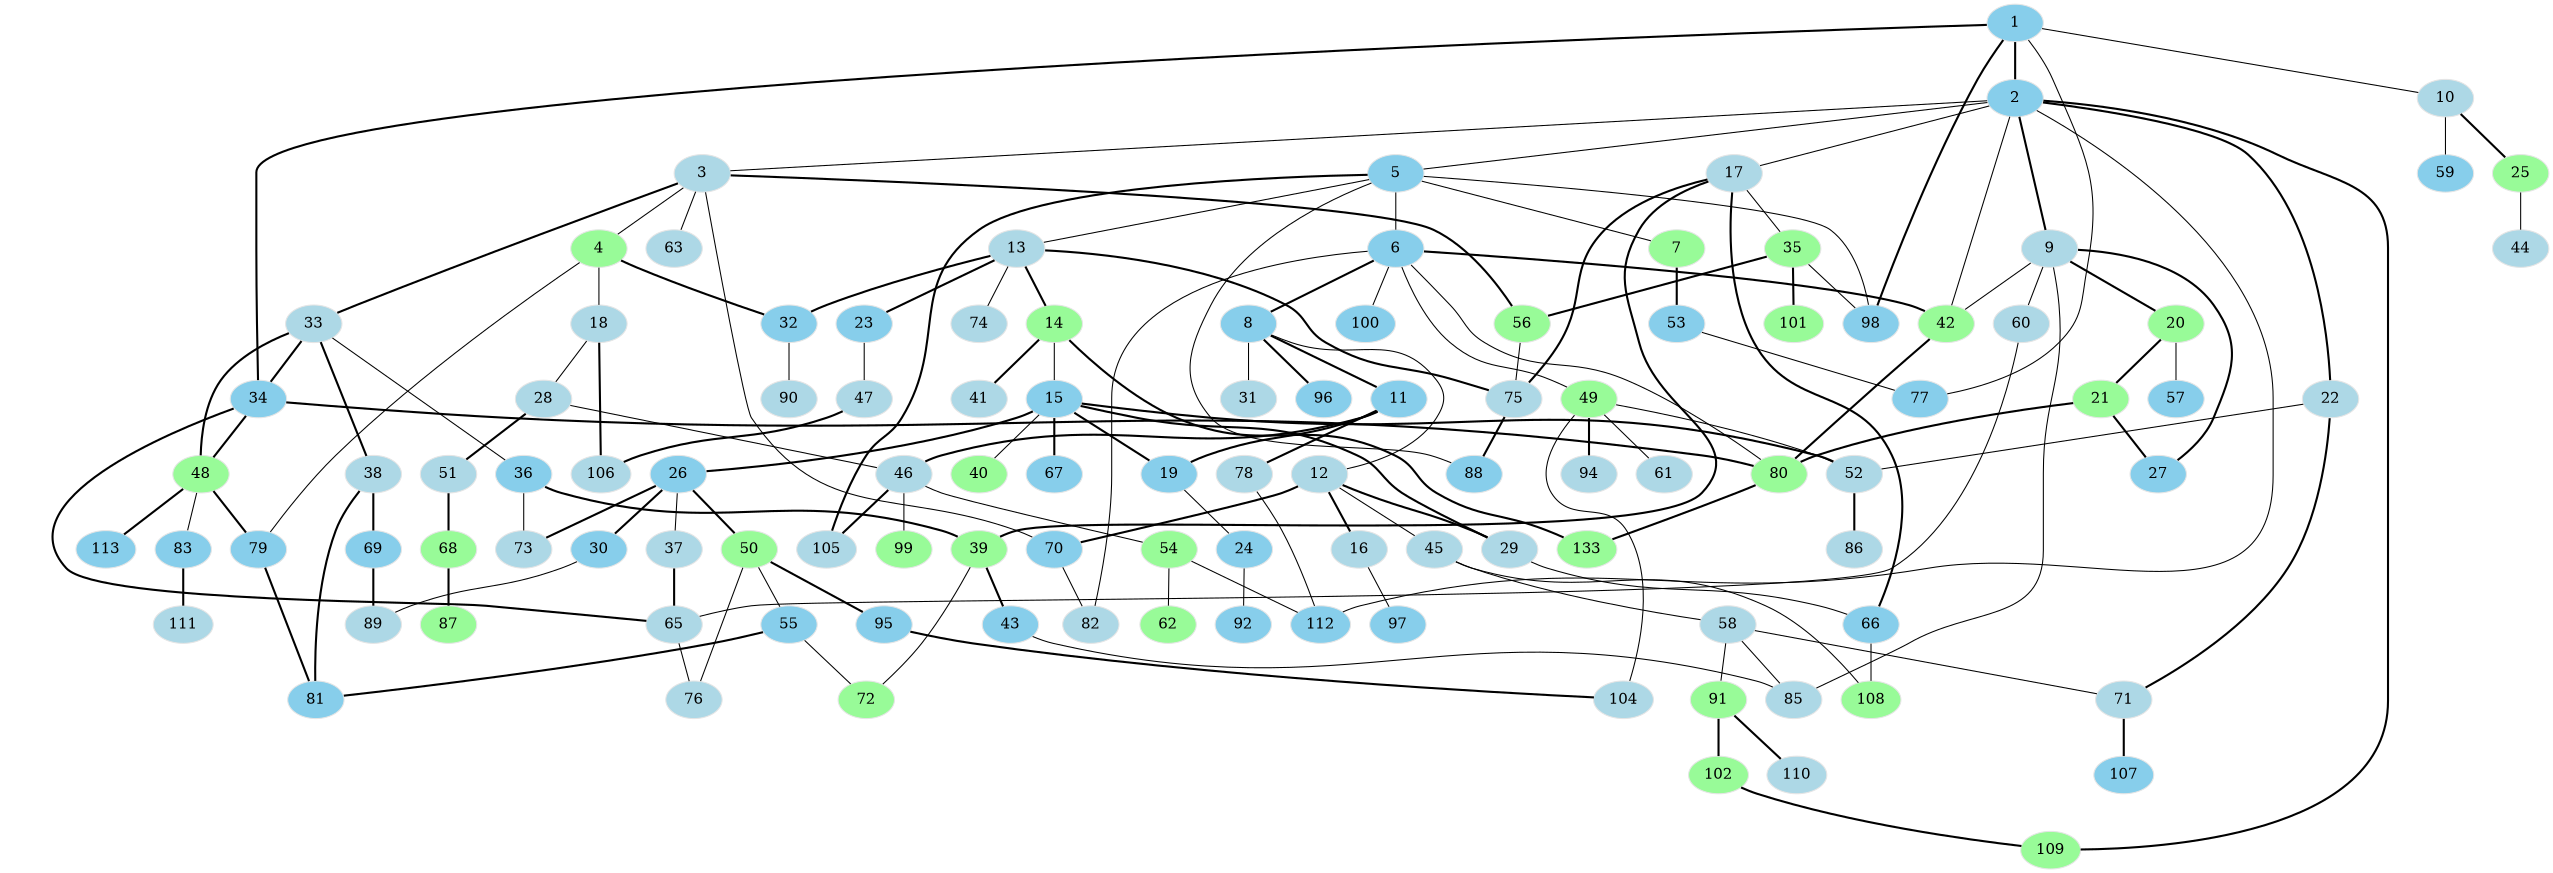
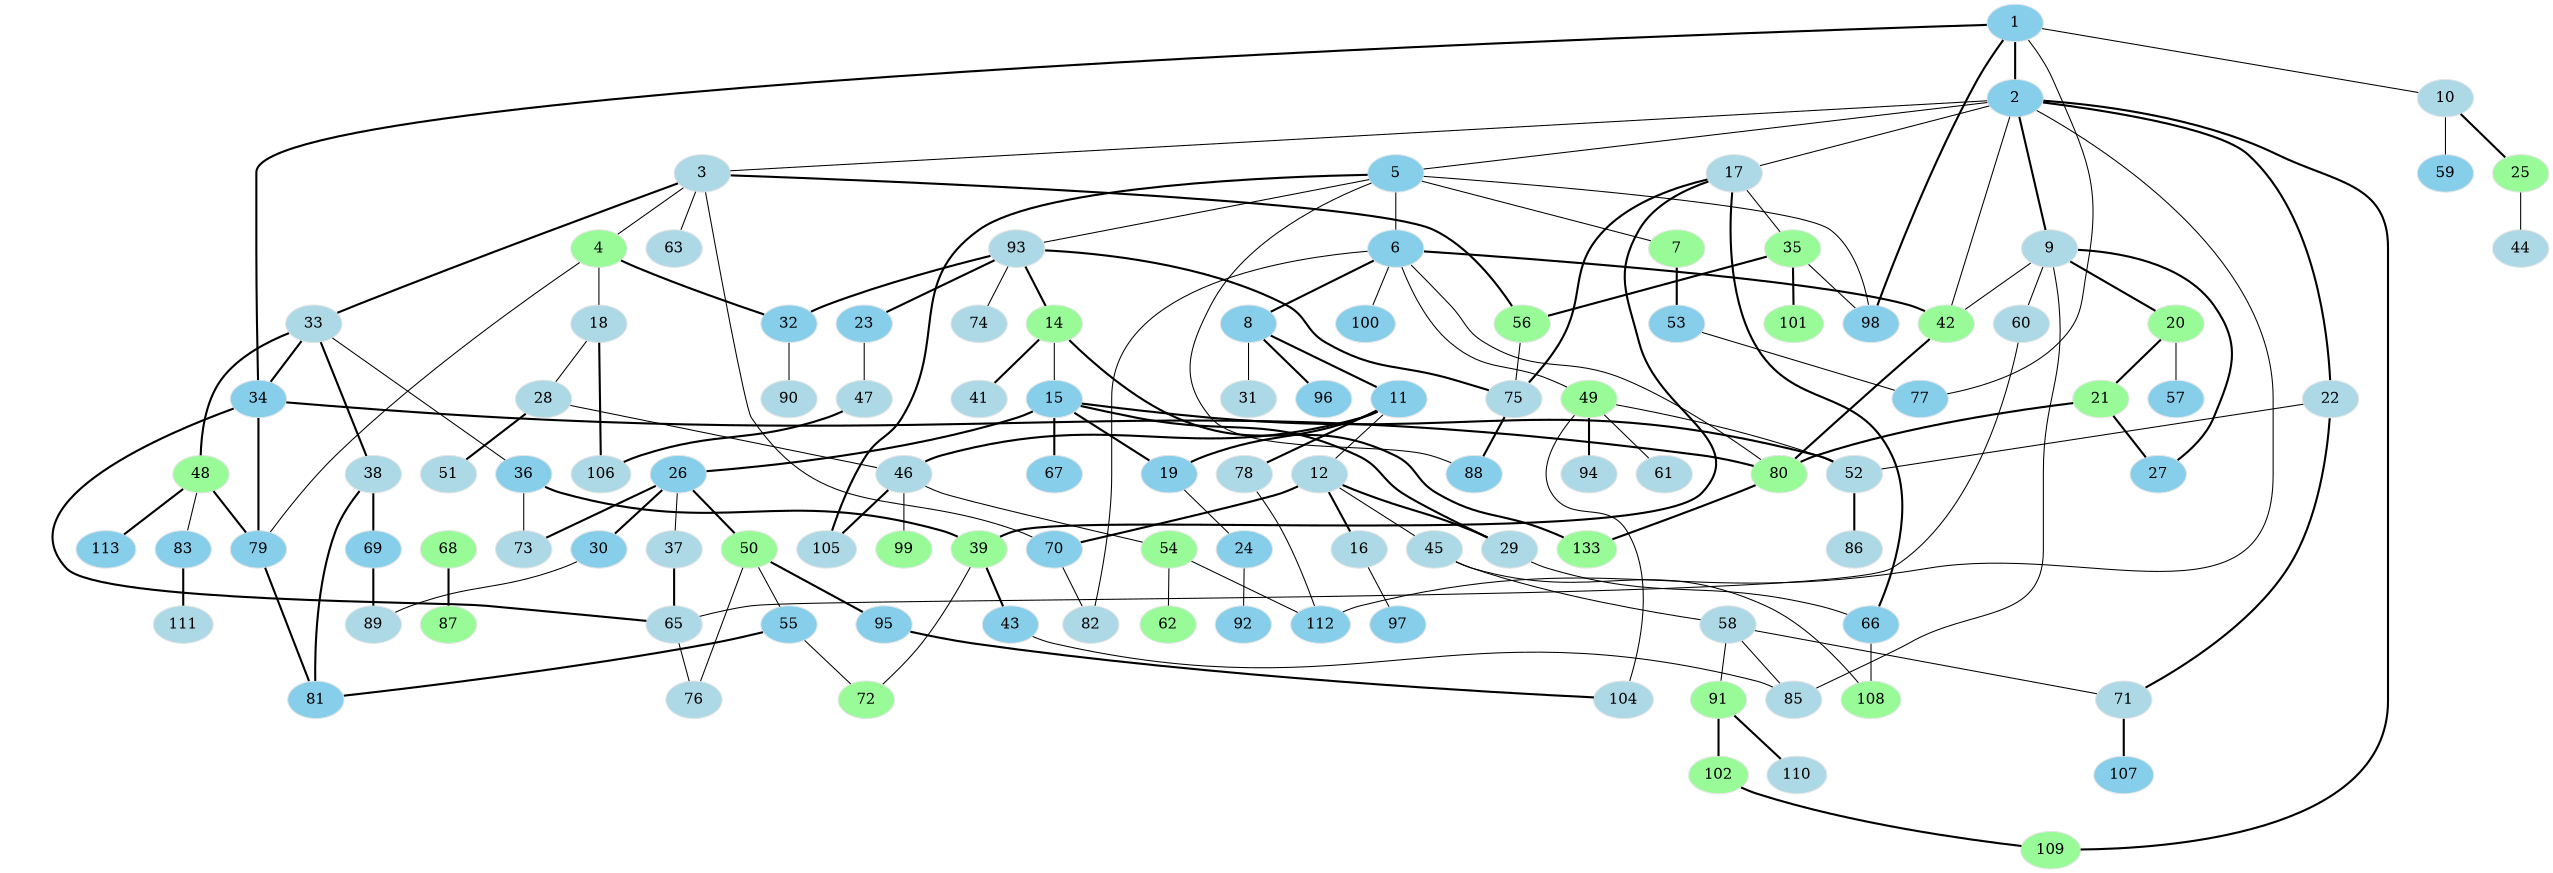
node "13": label "13" -> "93"
edge "8" -- "12": now "11" -- "12"
edge "34" -- "48": now "34" -- "79"
node "40": removed
edge "51" -- "68": removed
